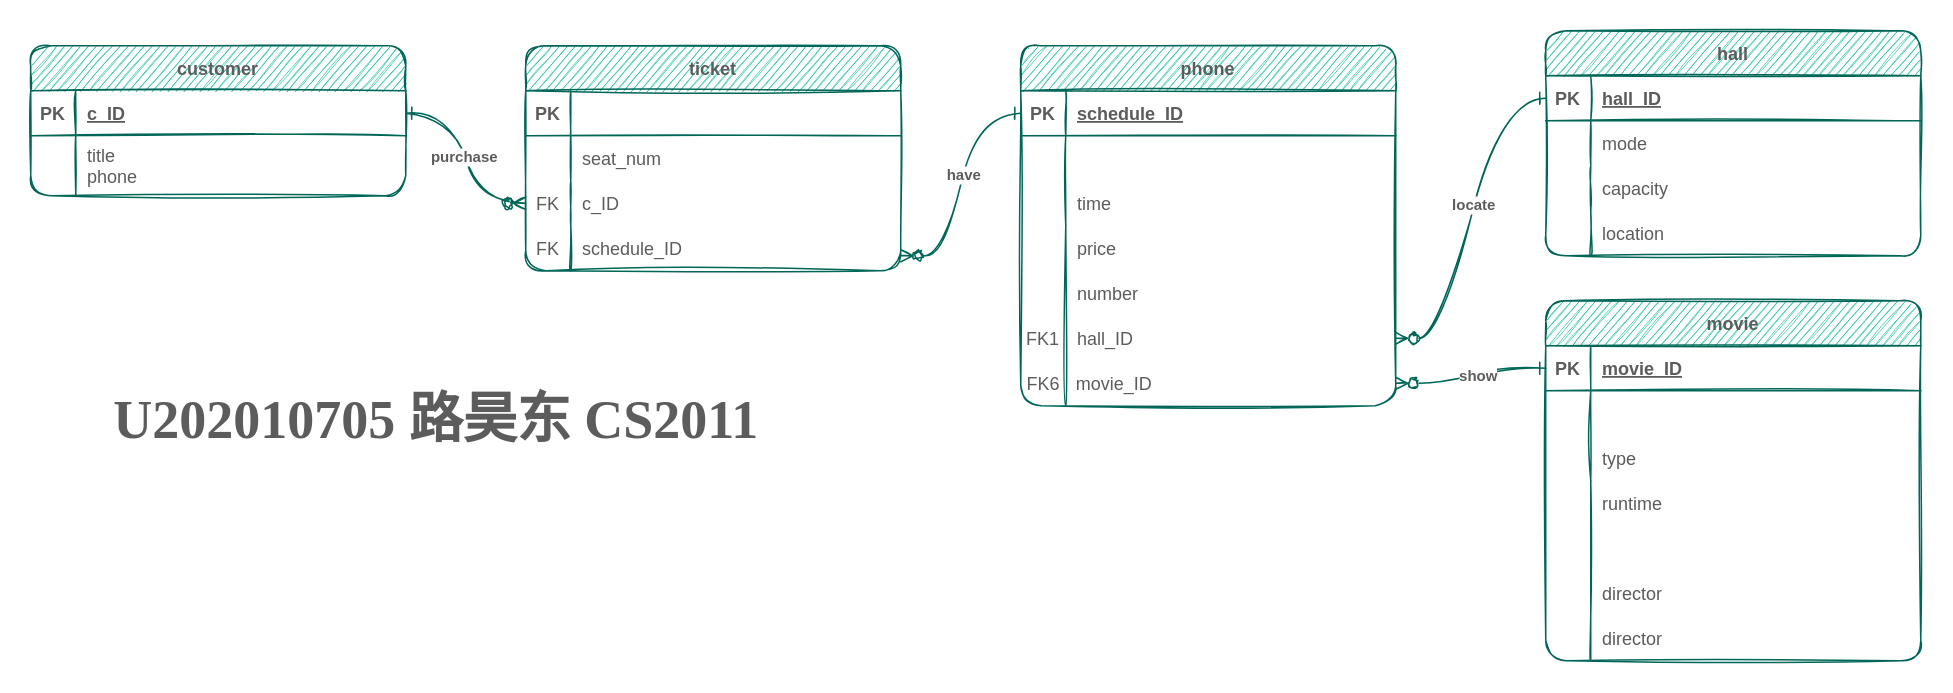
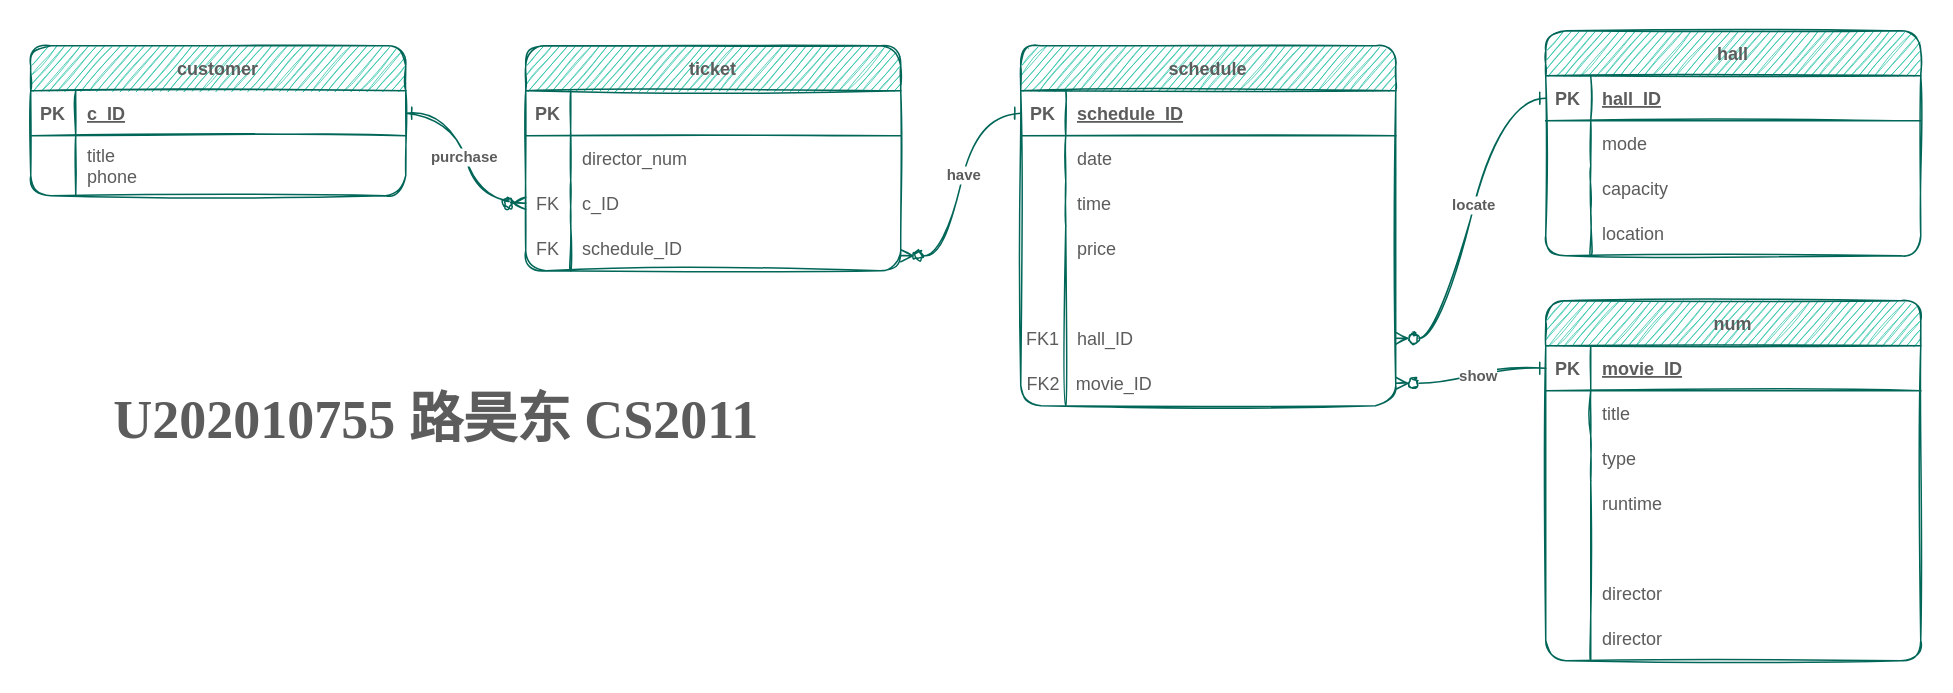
node "phone": label "phone" -> "schedule"
node "date": added
node "seat_num": label "seat_num" -> "director_num"
node "number": removed
node "movie": label "movie" -> "num"
node "FK6": label "FK6" -> "FK2"
node "title": added
node "U202010705 路昊东 CS2011": label "U202010705 路昊东 CS2011" -> "U202010755 路昊东 CS2011"
